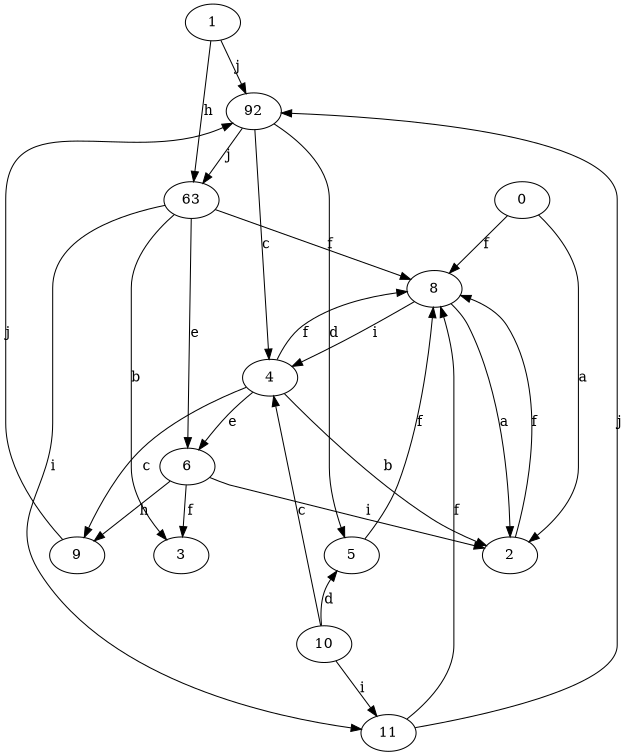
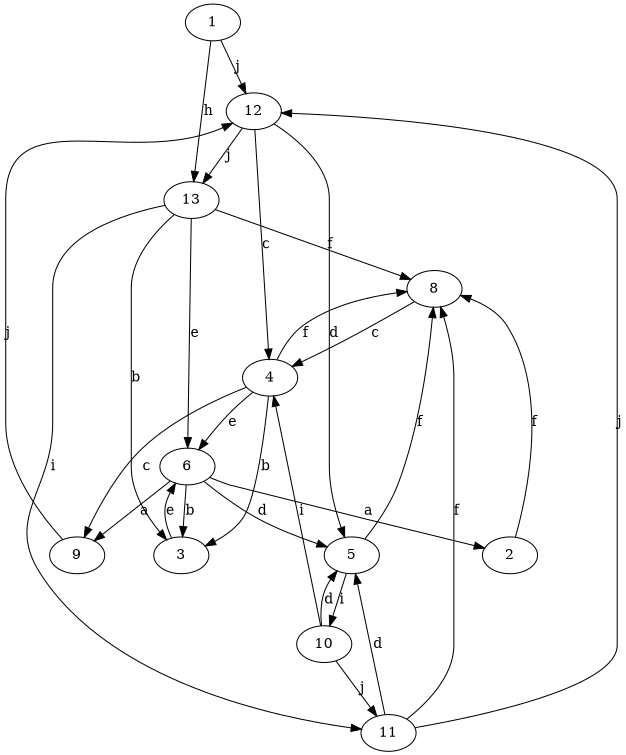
node "92": label "92" -> "12"
node "63": label "63" -> "13"
node "0": removed
edge "8" -> "4": label "i" -> "c"
edge "8" -> "2": removed, label "a"
edge "4" -> "2": now "4" -> "3"
edge "6" -> "9": label "h" -> "a"
edge "6" -> "3": label "f" -> "b"
edge "10" -> "4": label "c" -> "i"
edge "6" -> "2": label "i" -> "a"
edge "3" -> "6": added, label "e"
edge "6" -> "5": added, label "d"
edge "5" -> "10": added, label "i"
edge "11" -> "5": added, label "d"
edge "10" -> "11": label "i" -> "j"
